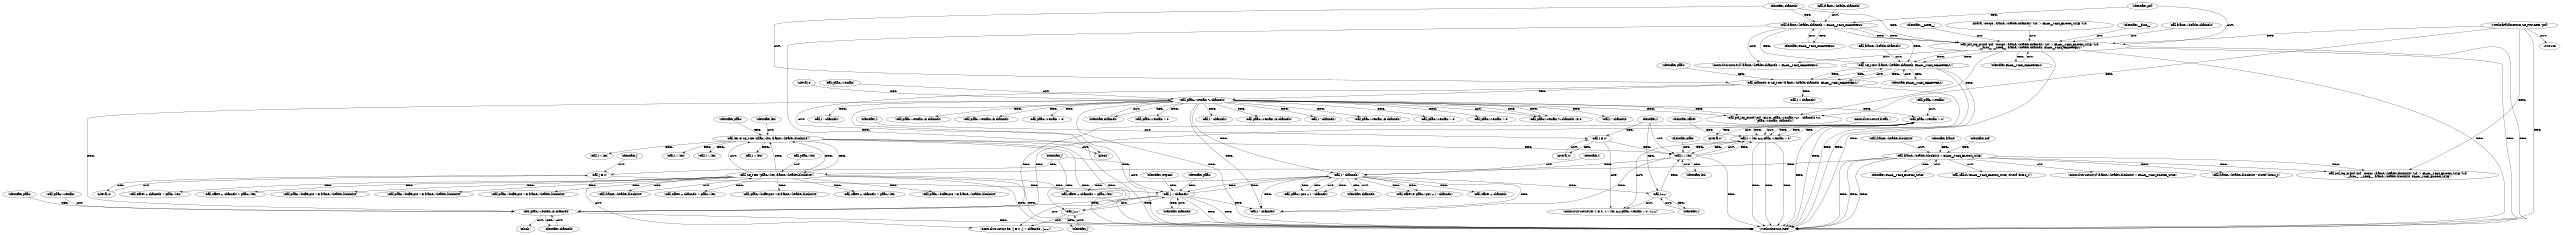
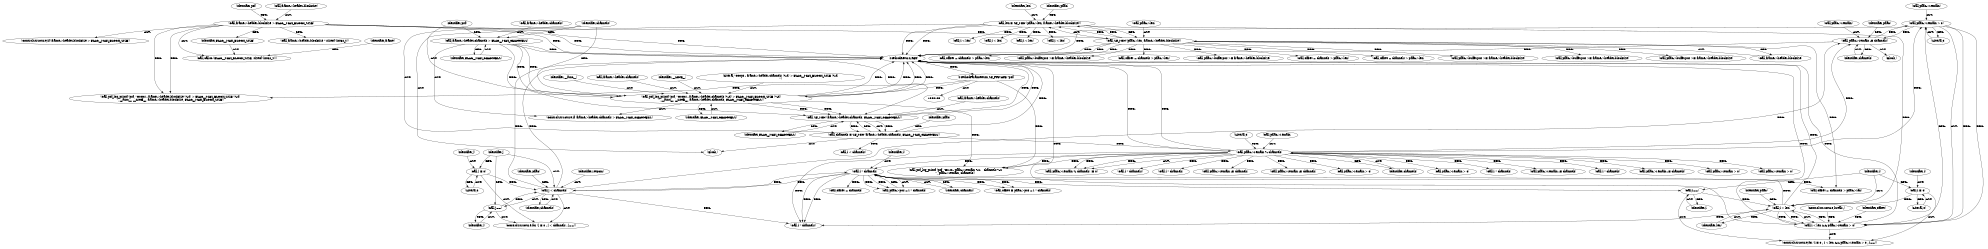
edge "(ControlStructure,break ;)" -> "(Call,i < len && pflac->remain > 0)": label "DDG: " -> "CFG: "
edge "(Identifier,frame)" -> "(Call,frame->header.blocksize > FLAC__MAX_BLOCK_SIZE)": now "(Identifier,frame)" -> "(Call,calloc (FLAC__MAX_BLOCK_SIZE, sizeof (int32_t)))"
edge "(Call,frame->header.blocksize > FLAC__MAX_BLOCK_SIZE)" -> "(Call,frame->header.blocksize * sizeof (int32_t))": label "DDG: " -> "CFG: "
edge "(Identifier,FLAC__MAX_BLOCK_SIZE)" -> "(Call,frame->header.blocksize > FLAC__MAX_BLOCK_SIZE)": now "(Identifier,FLAC__MAX_BLOCK_SIZE)" -> "(Call,calloc (FLAC__MAX_BLOCK_SIZE, sizeof (int32_t)))"
edge "(Identifier,retpcm)" -> "(Call,j < channels)": label "CFG: " -> "AST: "
edge "(MethodParameterIn,SF_PRIVATE *psf)" -> "(MethodReturn,RET)": reversed
